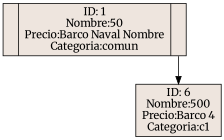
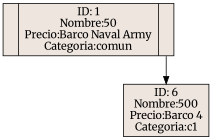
node "ID: 1": text "Precio:Barco Naval Nombre" -> "Precio:Barco Naval Army"
